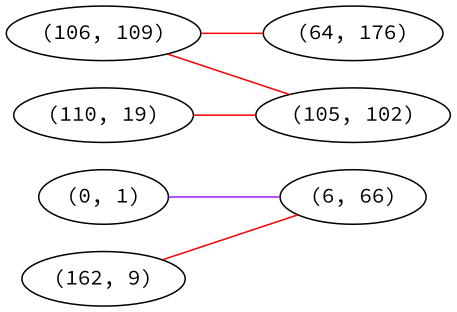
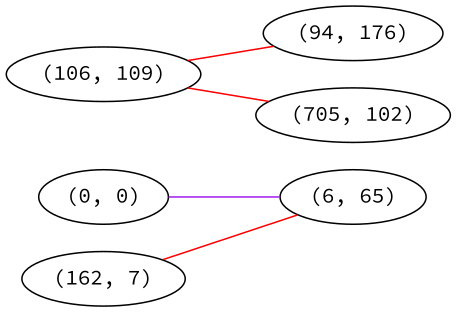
node "(64, 176)": label "(64, 176)" -> "(94, 176)"
node "(110, 19)": removed
node "(105, 102)": label "(105, 102)" -> "(705, 102)"
node "(0, 1)": label "(0, 1)" -> "(0, 0)"
node "(6, 66)": label "(6, 66)" -> "(6, 65)"
node "(162, 9)": label "(162, 9)" -> "(162, 7)"
